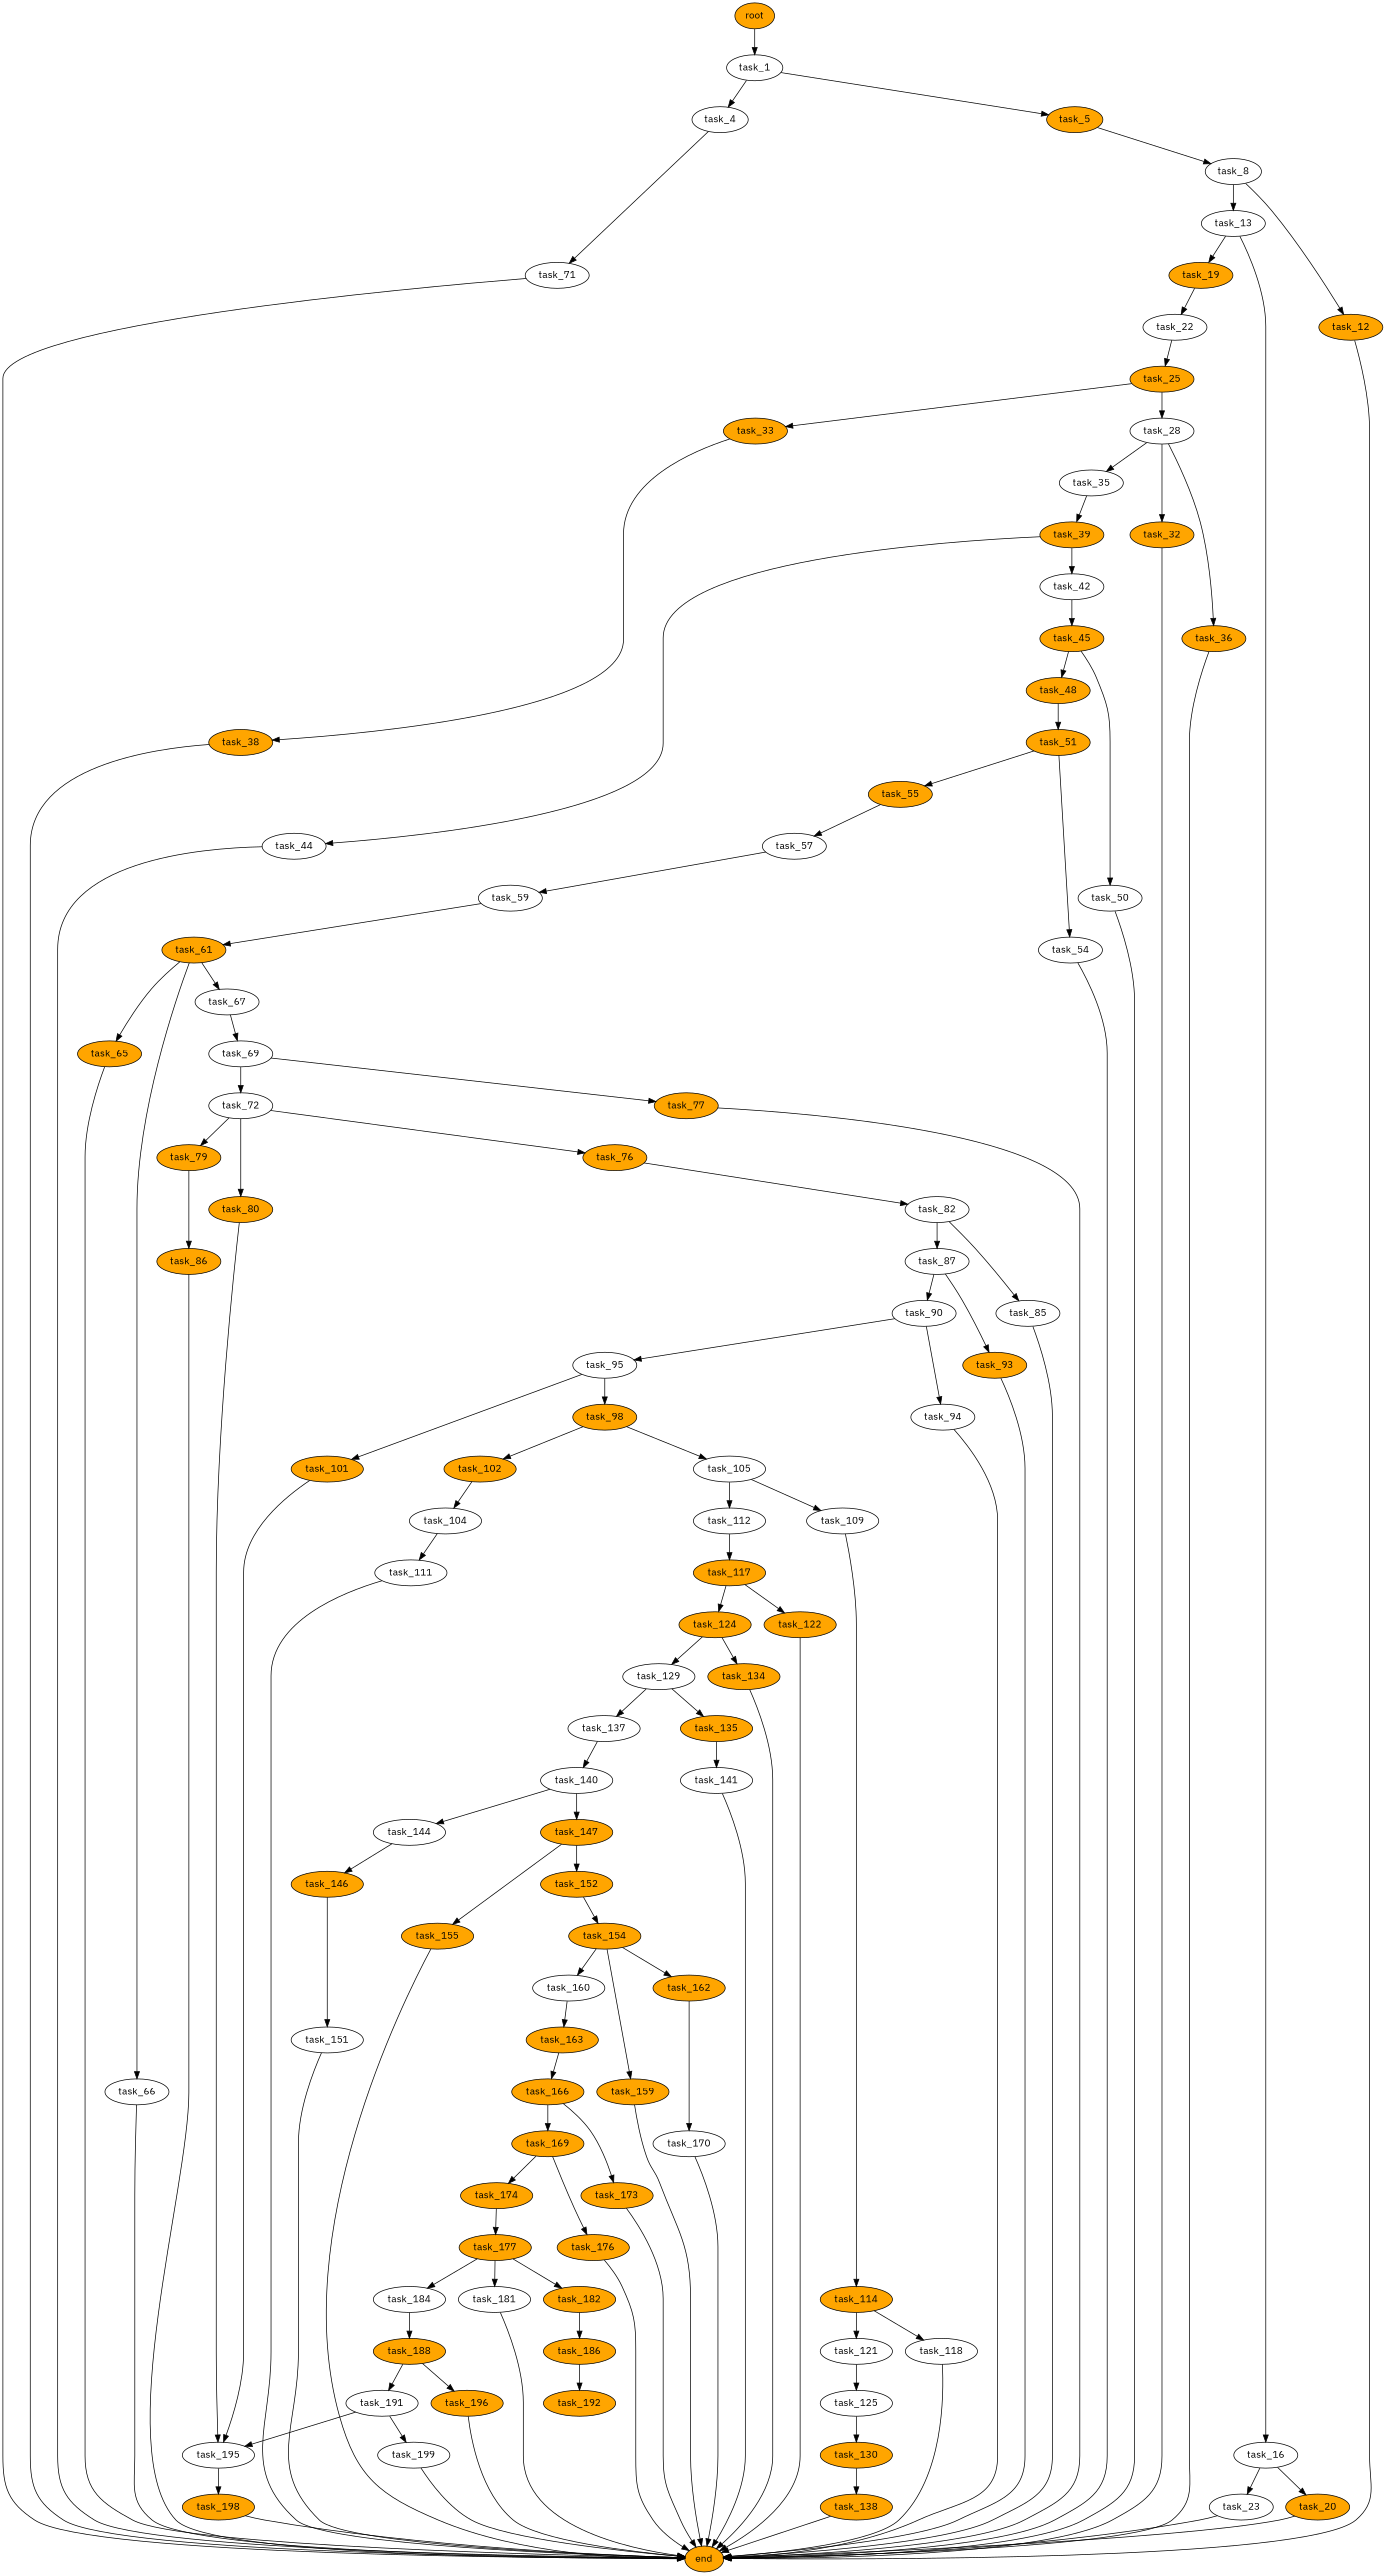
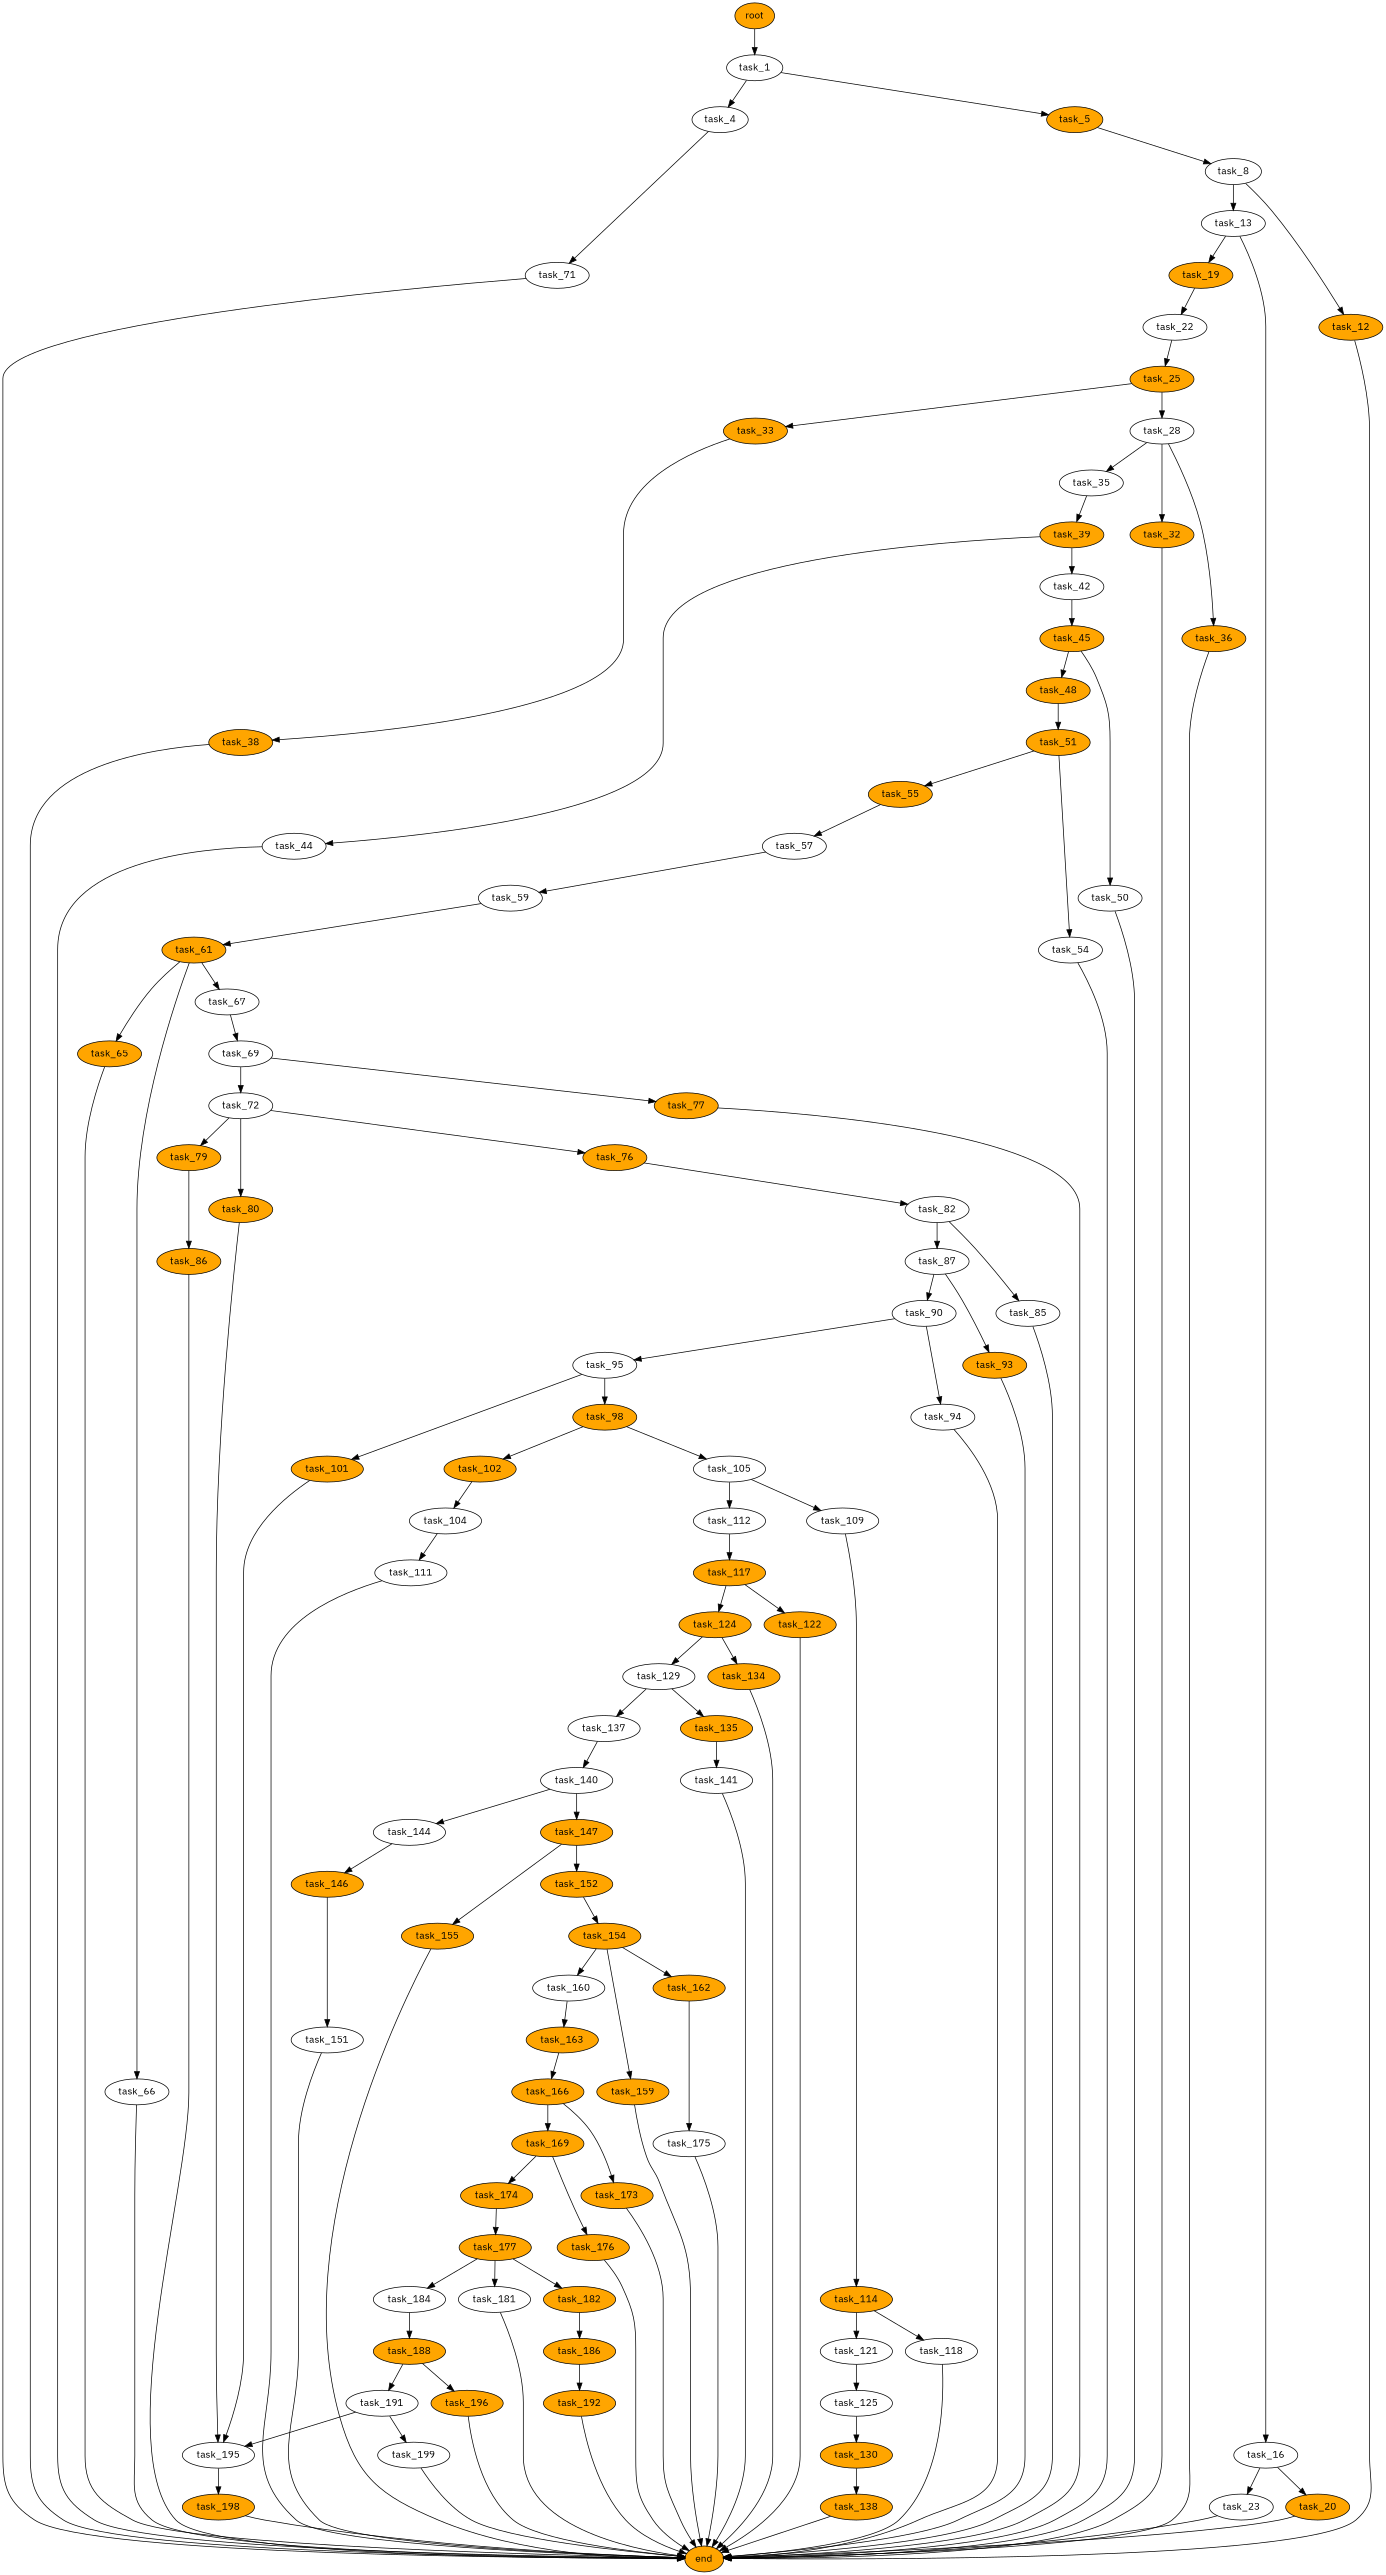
node "task_170": label "task_170" -> "task_175"
edge "task_192" -> "end": added
